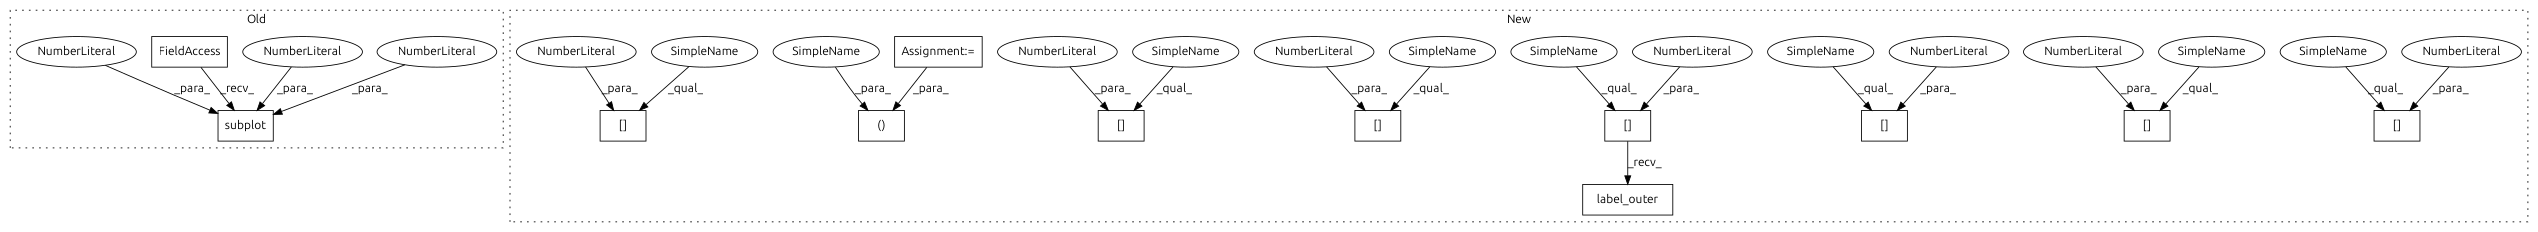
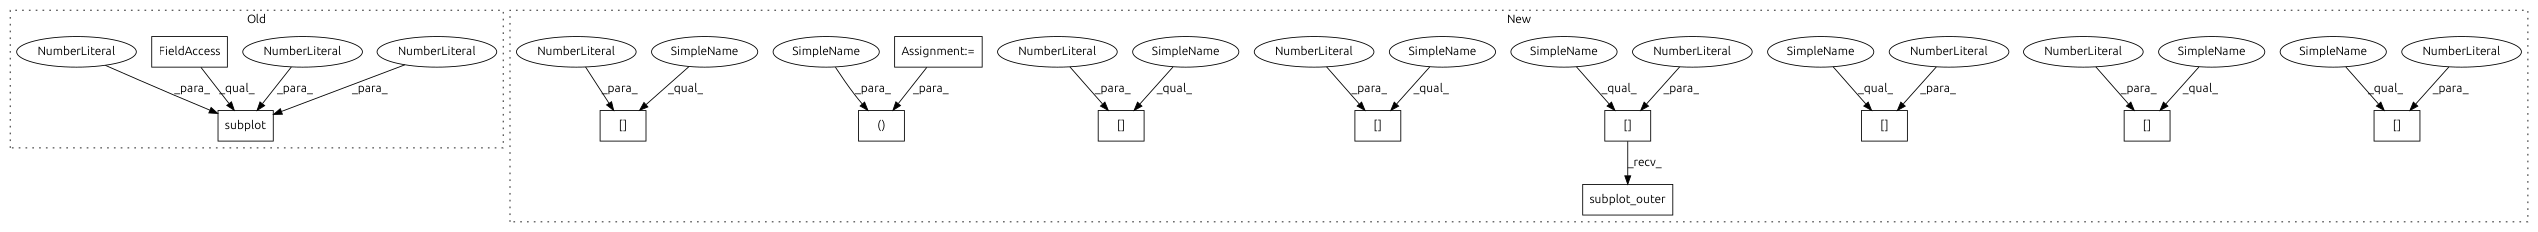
edge "FieldAccess" -> "subplot": label "_recv_" -> "_qual_"
node "label_outer": label "label_outer" -> "subplot_outer"
